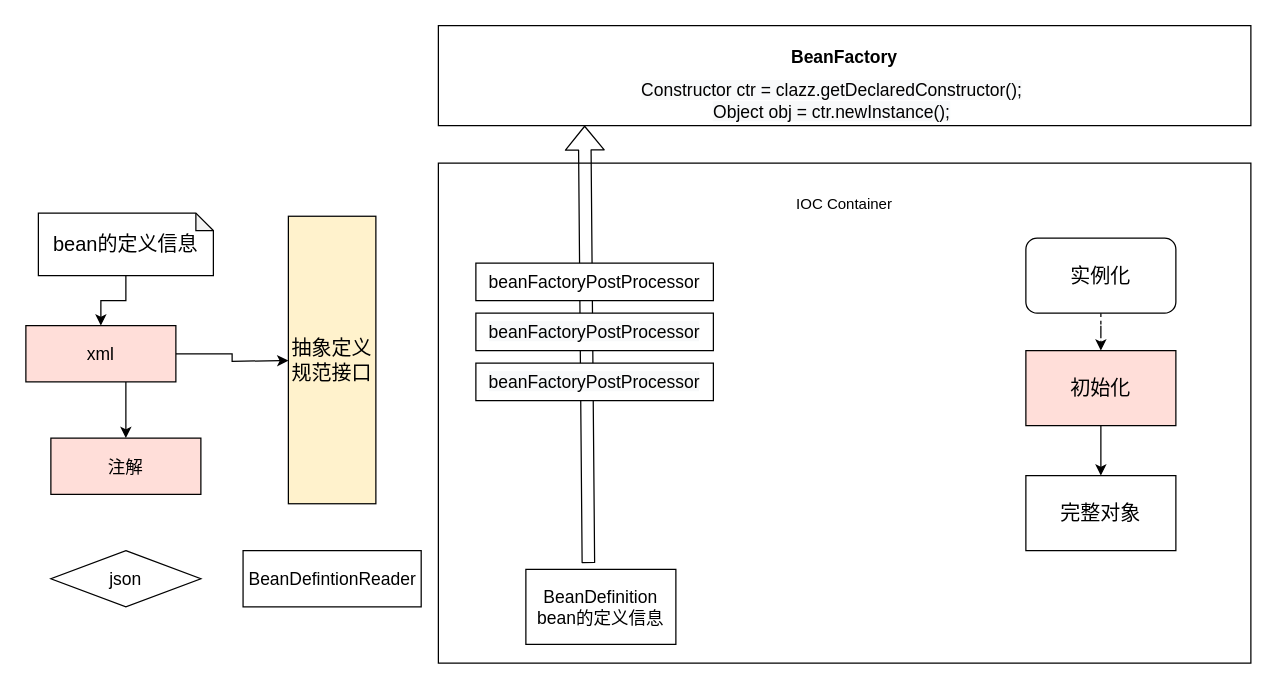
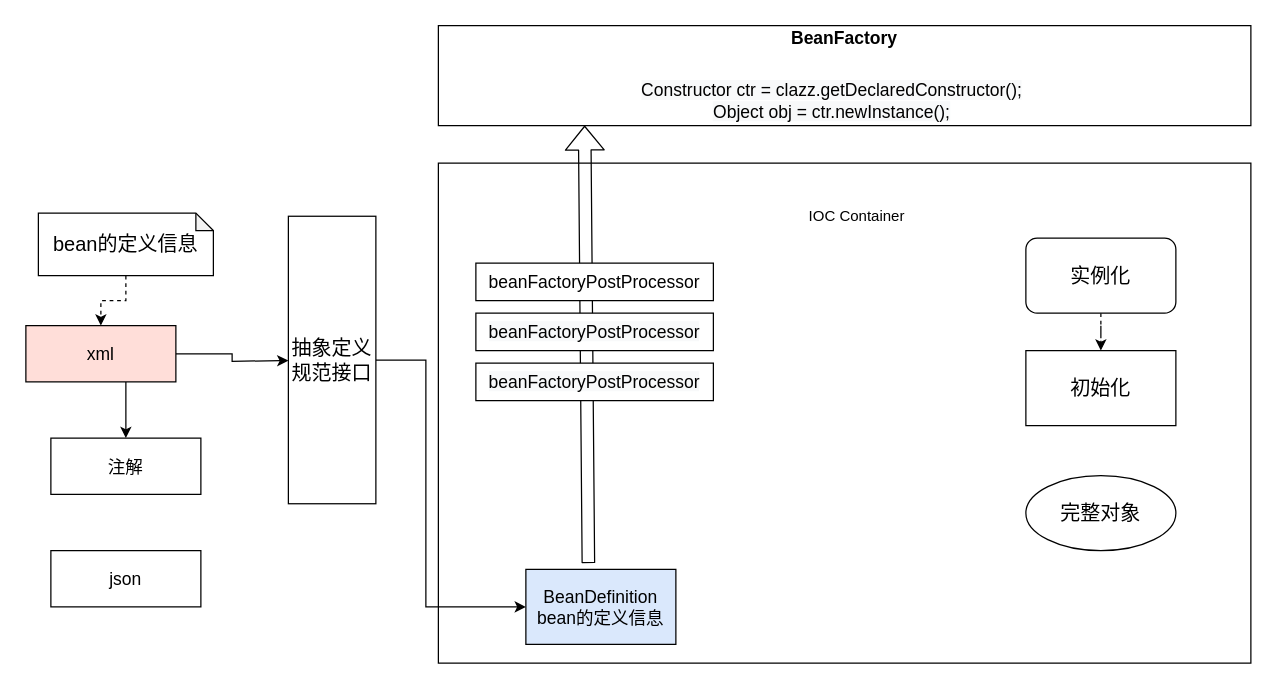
node "BeanFactory": moved (844, 57) -> (844, 38)
node "IOC Container": moved (844, 204) -> (857, 216)
edge "bean的定义信息" -> "xml": style solid -> dashed
node "抽象定义规范接口": fillcolor #fff2cc -> #ffffff
node "初始化": fillcolor #ffded9 -> #ffffff
edge "初始化" -> "完整对象": removed
node "注解": fillcolor #ffded9 -> #ffffff
edge "抽象定义规范接口" -> "BeanDefinitionbean的定义信息": added
node "完整对象": shape rectangle -> ellipse
node "json": shape diamond -> rectangle
node "BeanDefintionReader": removed
node "BeanDefinitionbean的定义信息": fillcolor #ffffff -> #dae8fc
